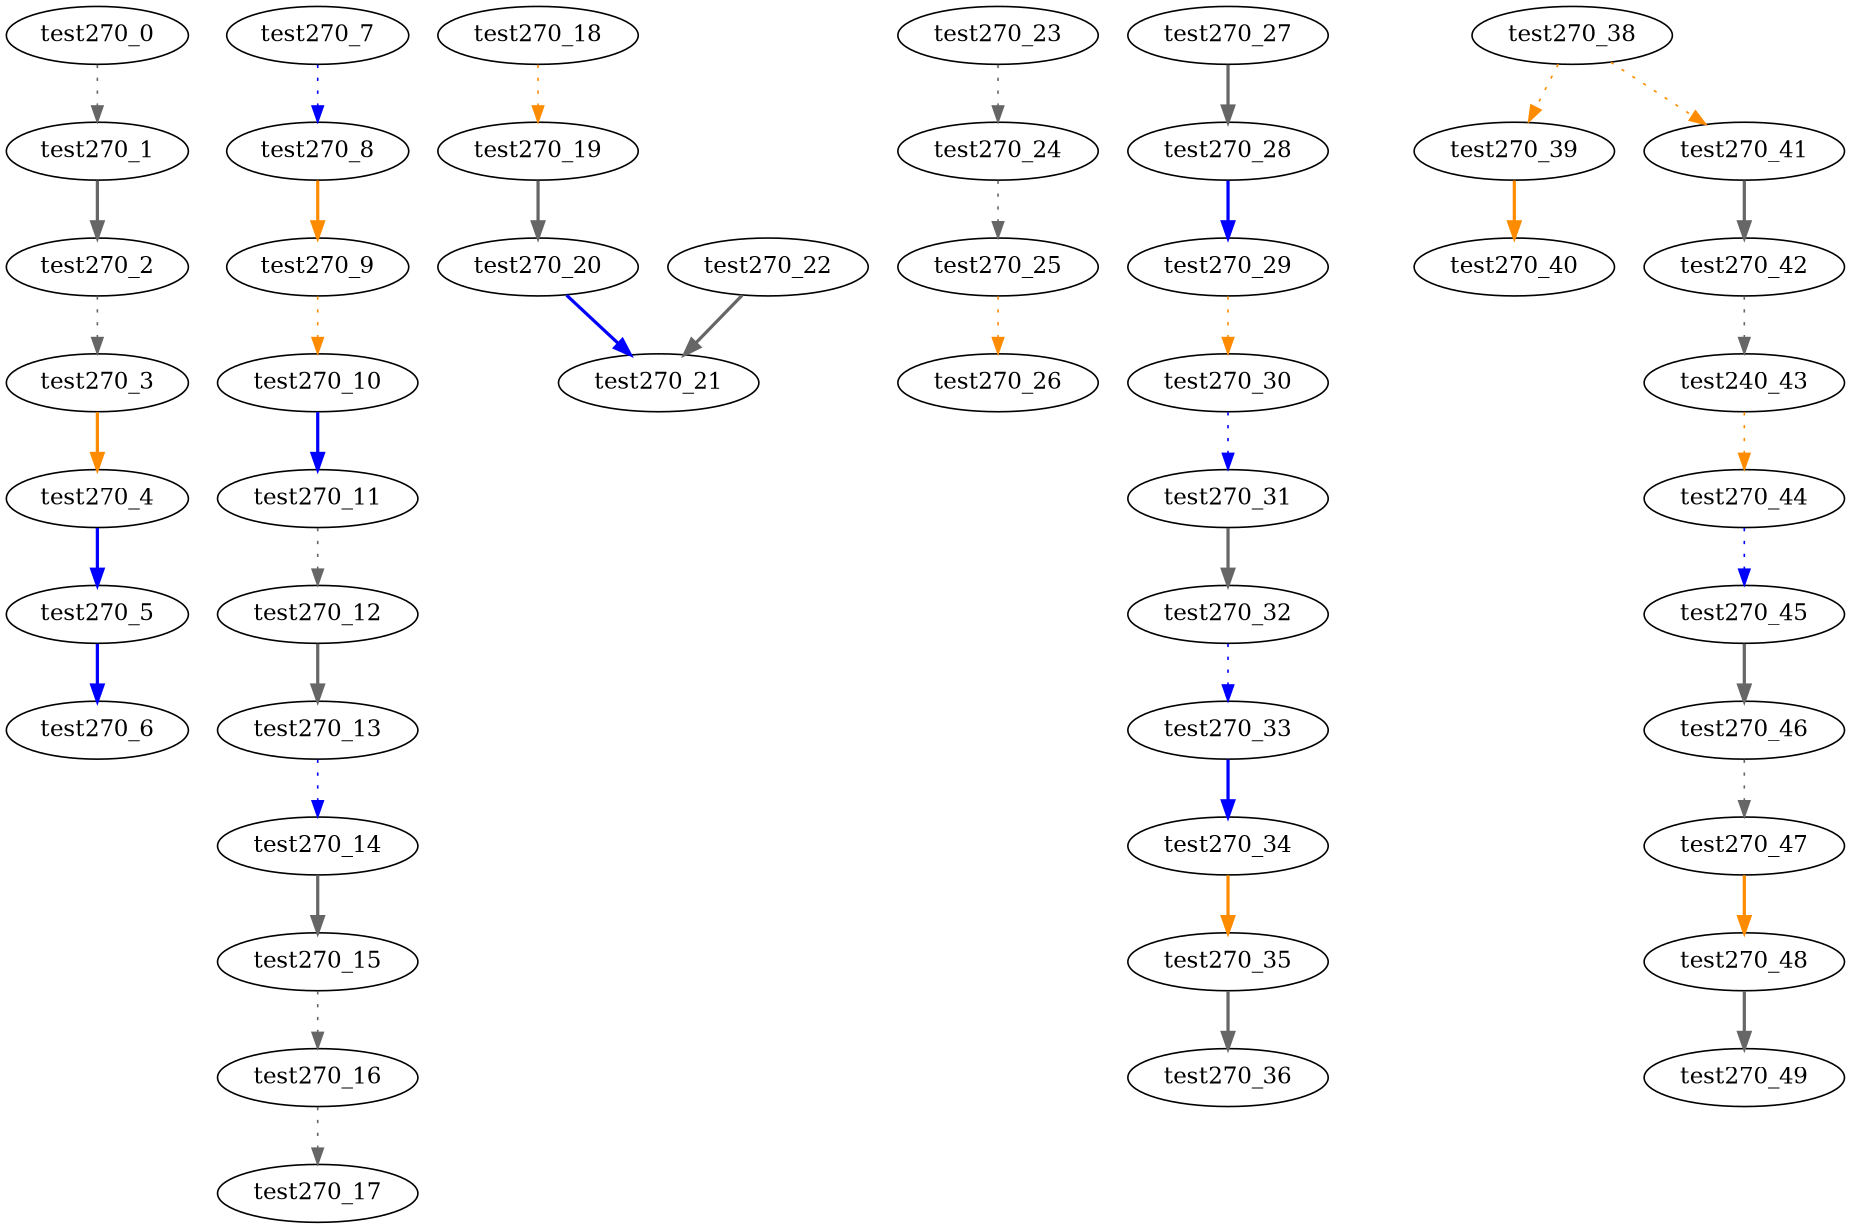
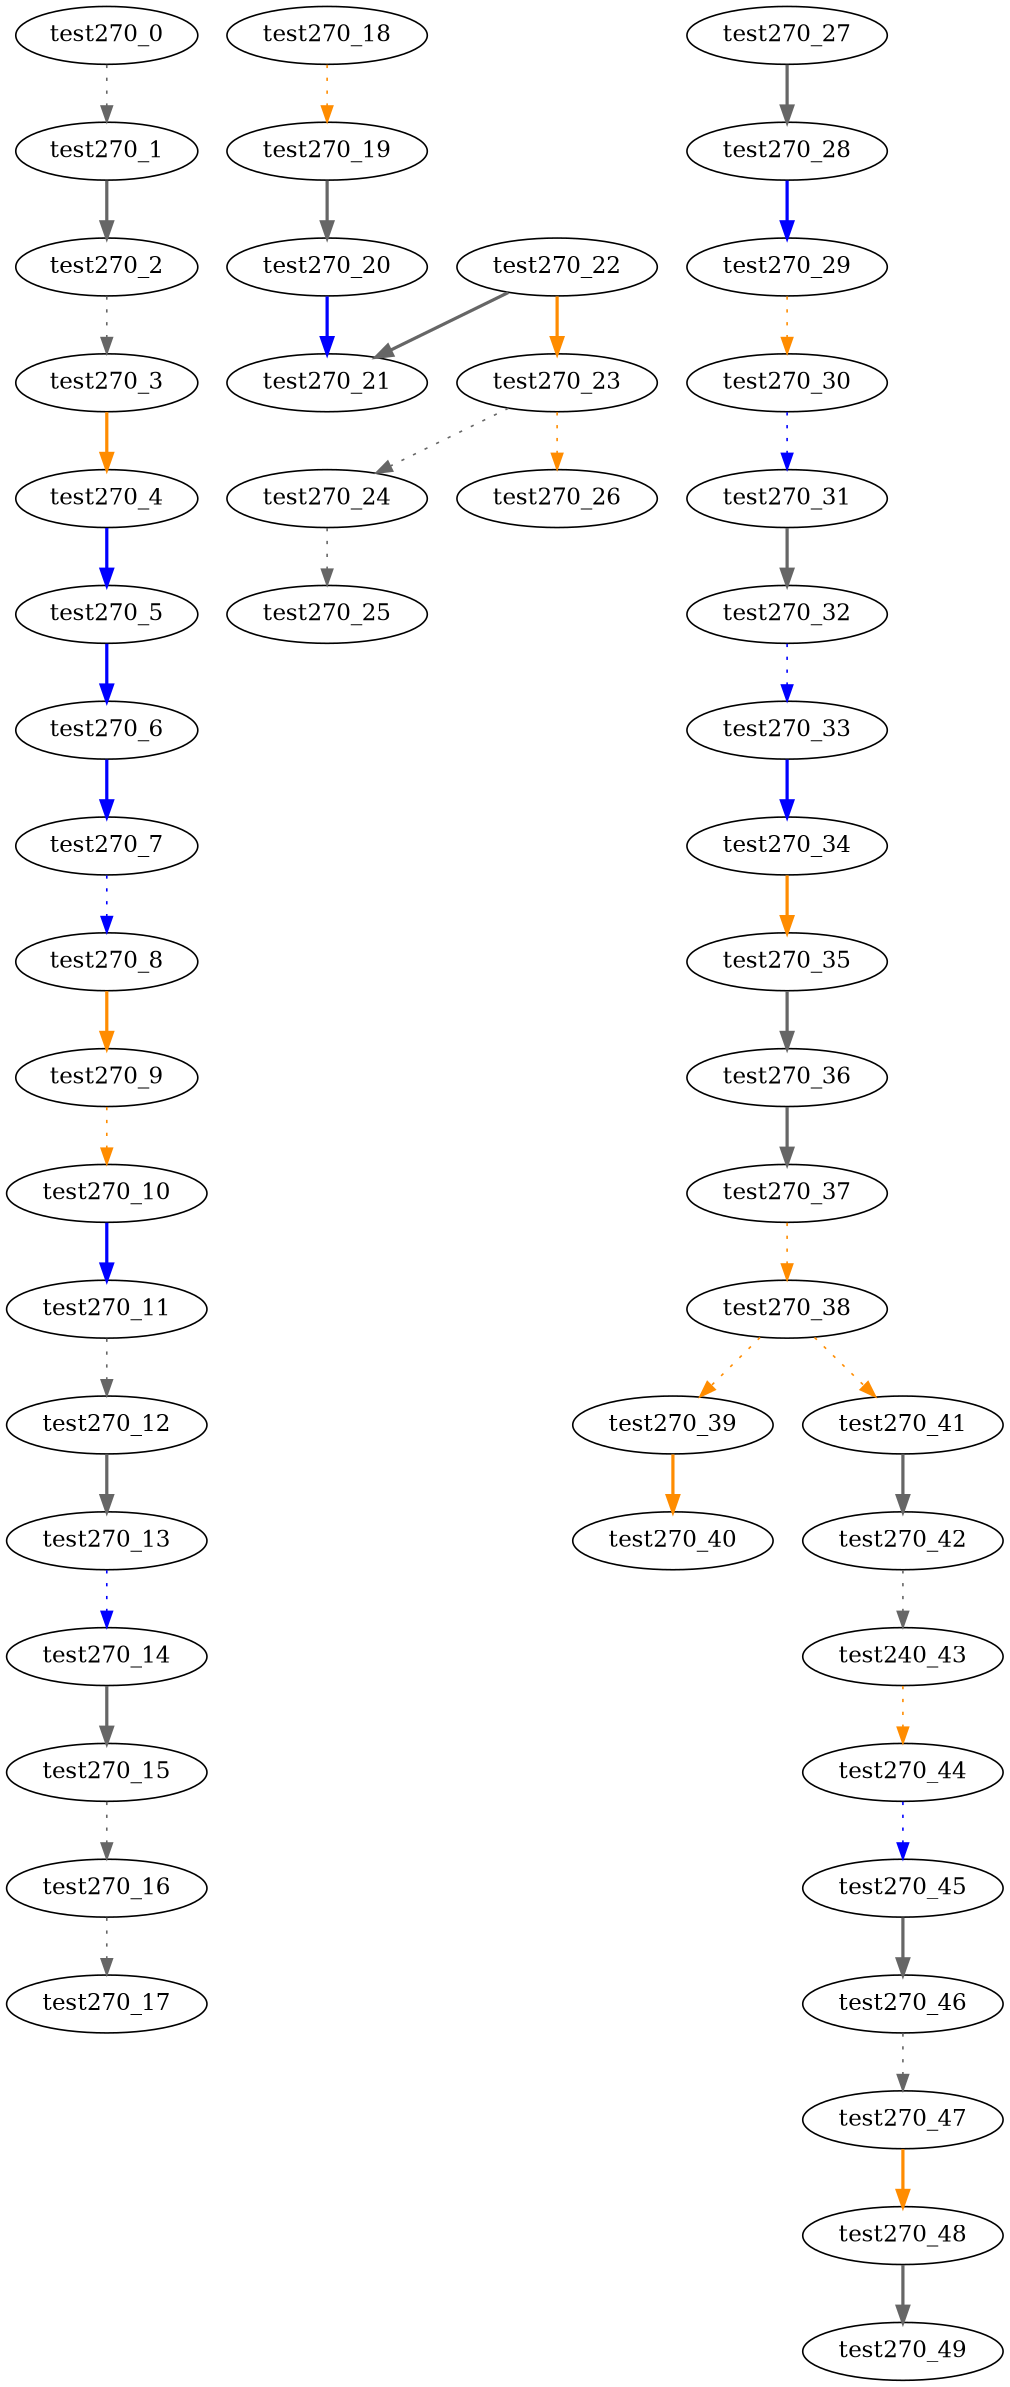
edge "test270_22" -> "test270_23": added
edge "test270_25" -> "test270_26": now "test270_23" -> "test270_26"
edge "test270_6" -> "test270_7": added
node "test270_37": added
